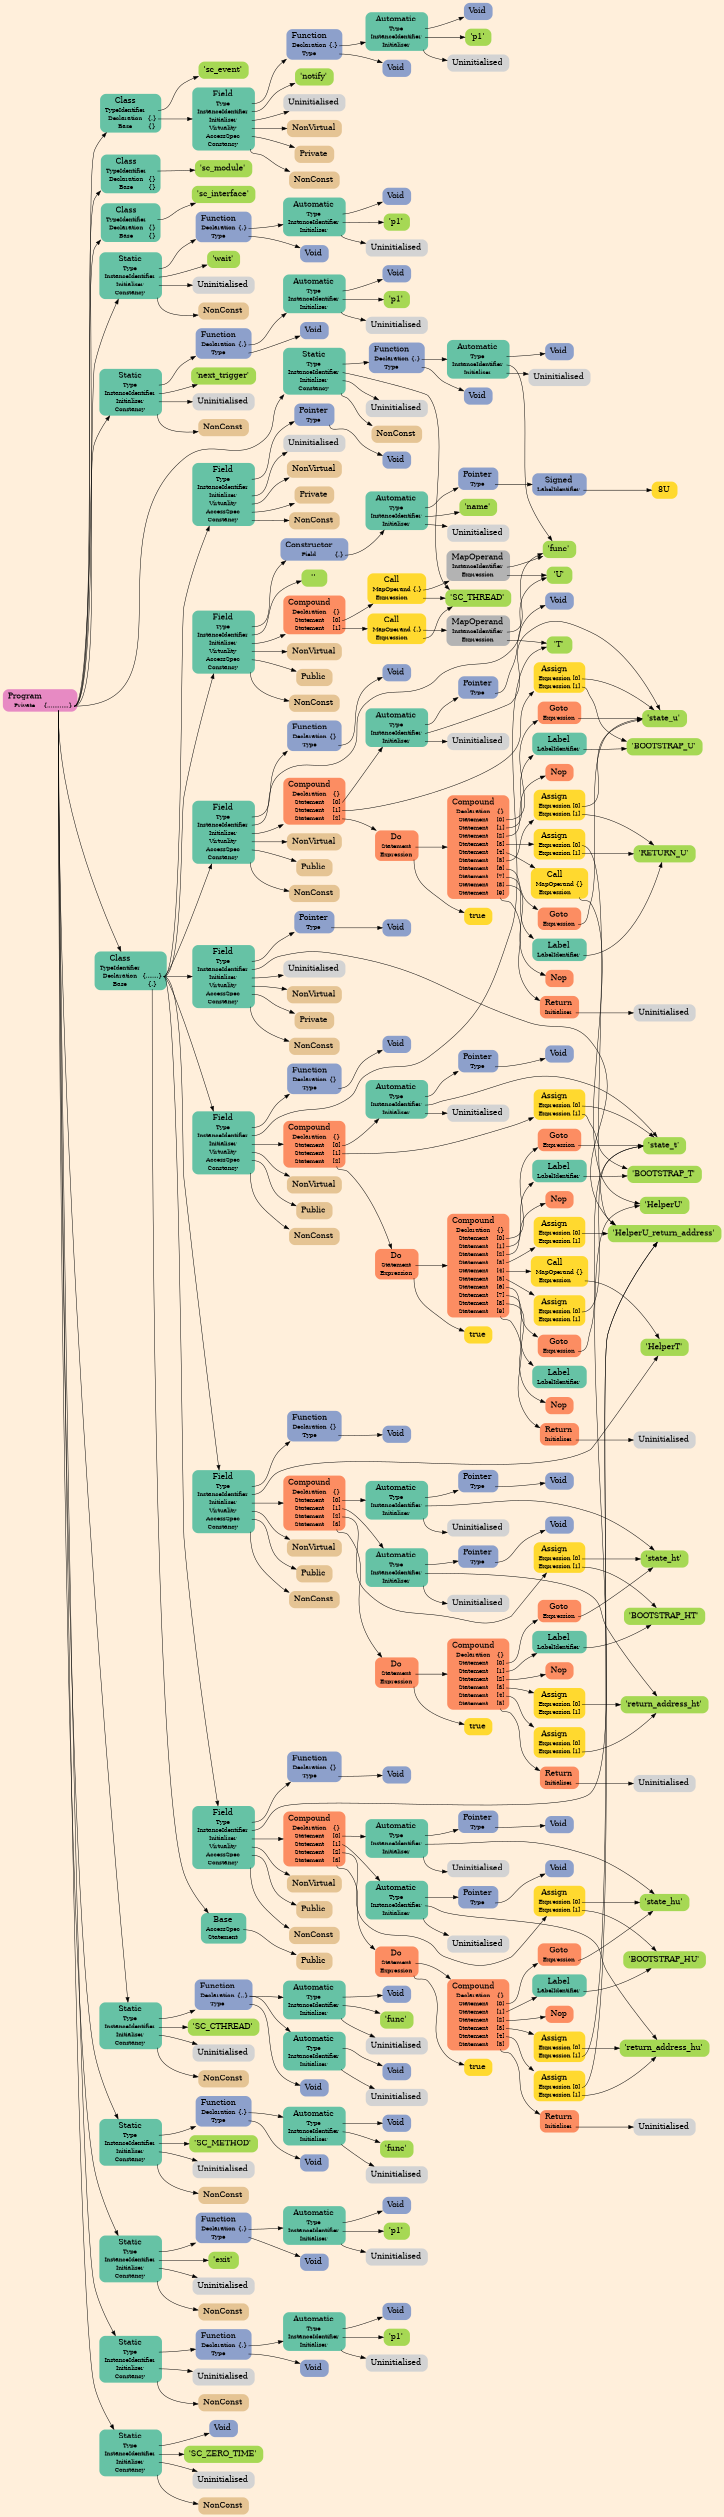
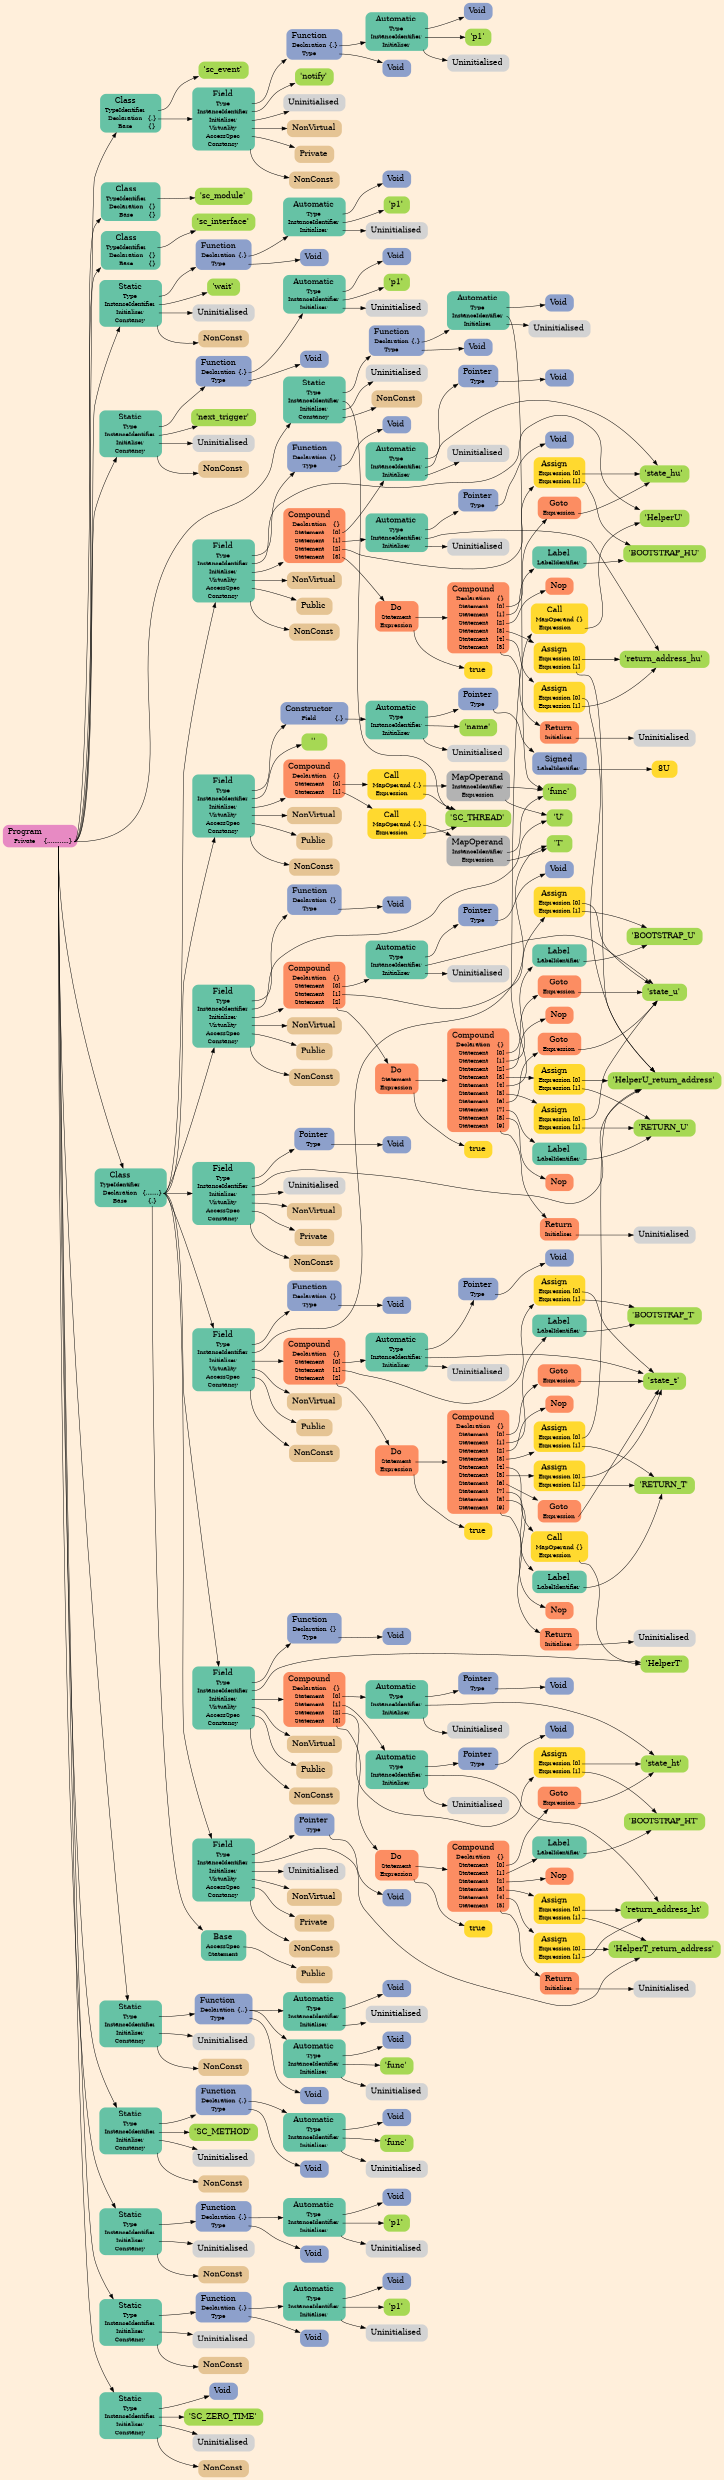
node "'RETURN_T'": added
node "'HelperT_return_address'": added
node "'SC_CTHREAD'": removed
node "'exit'": removed
